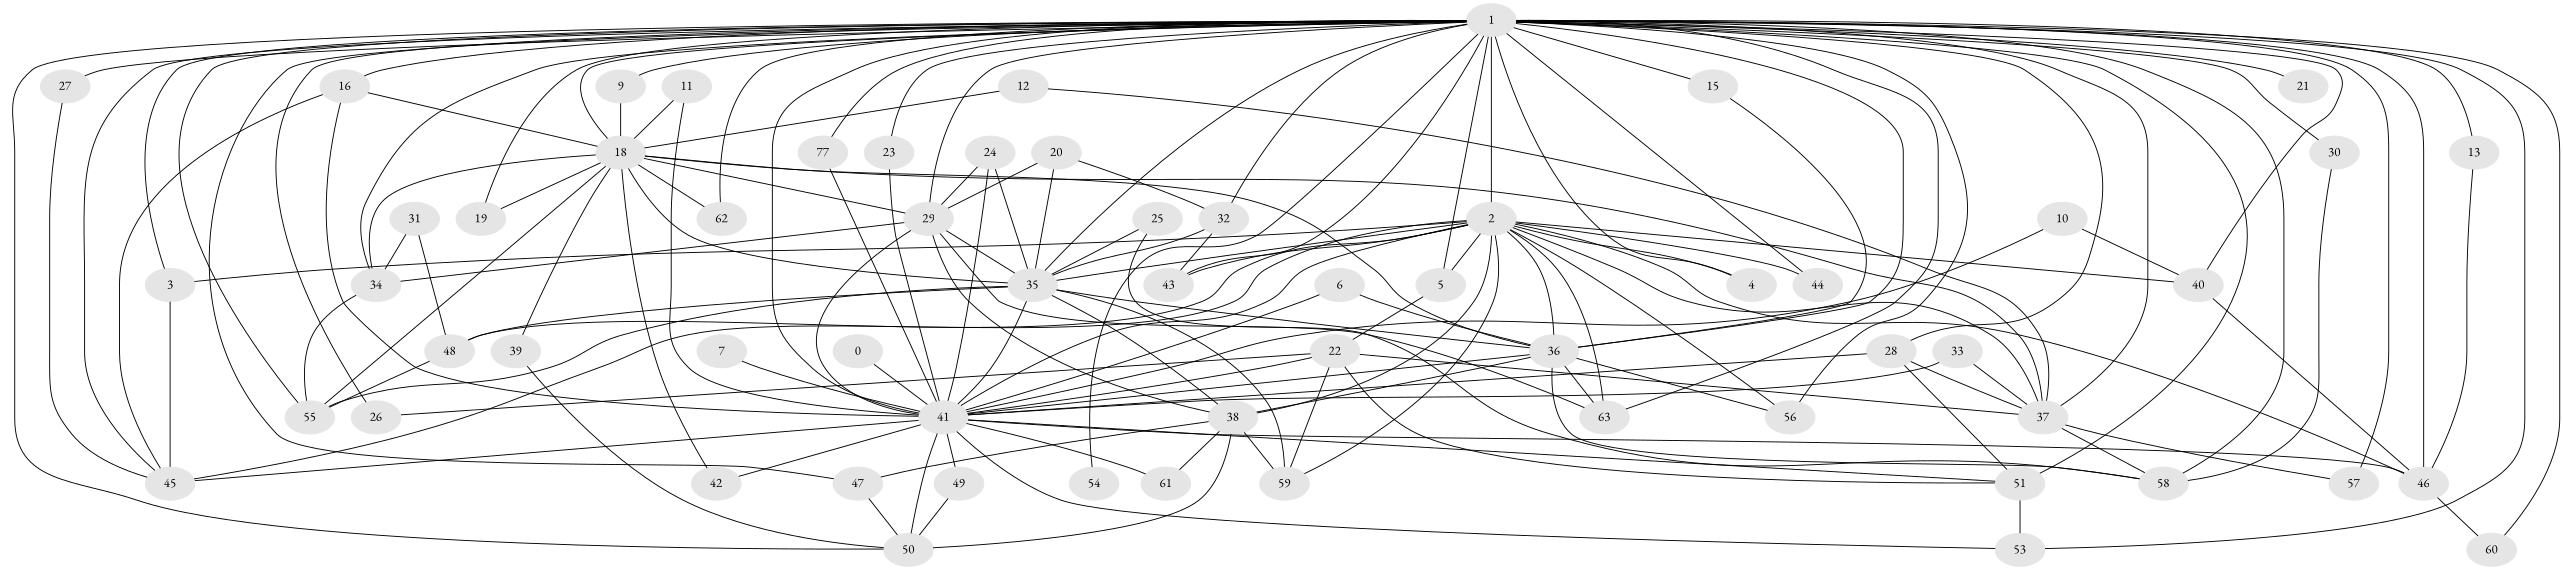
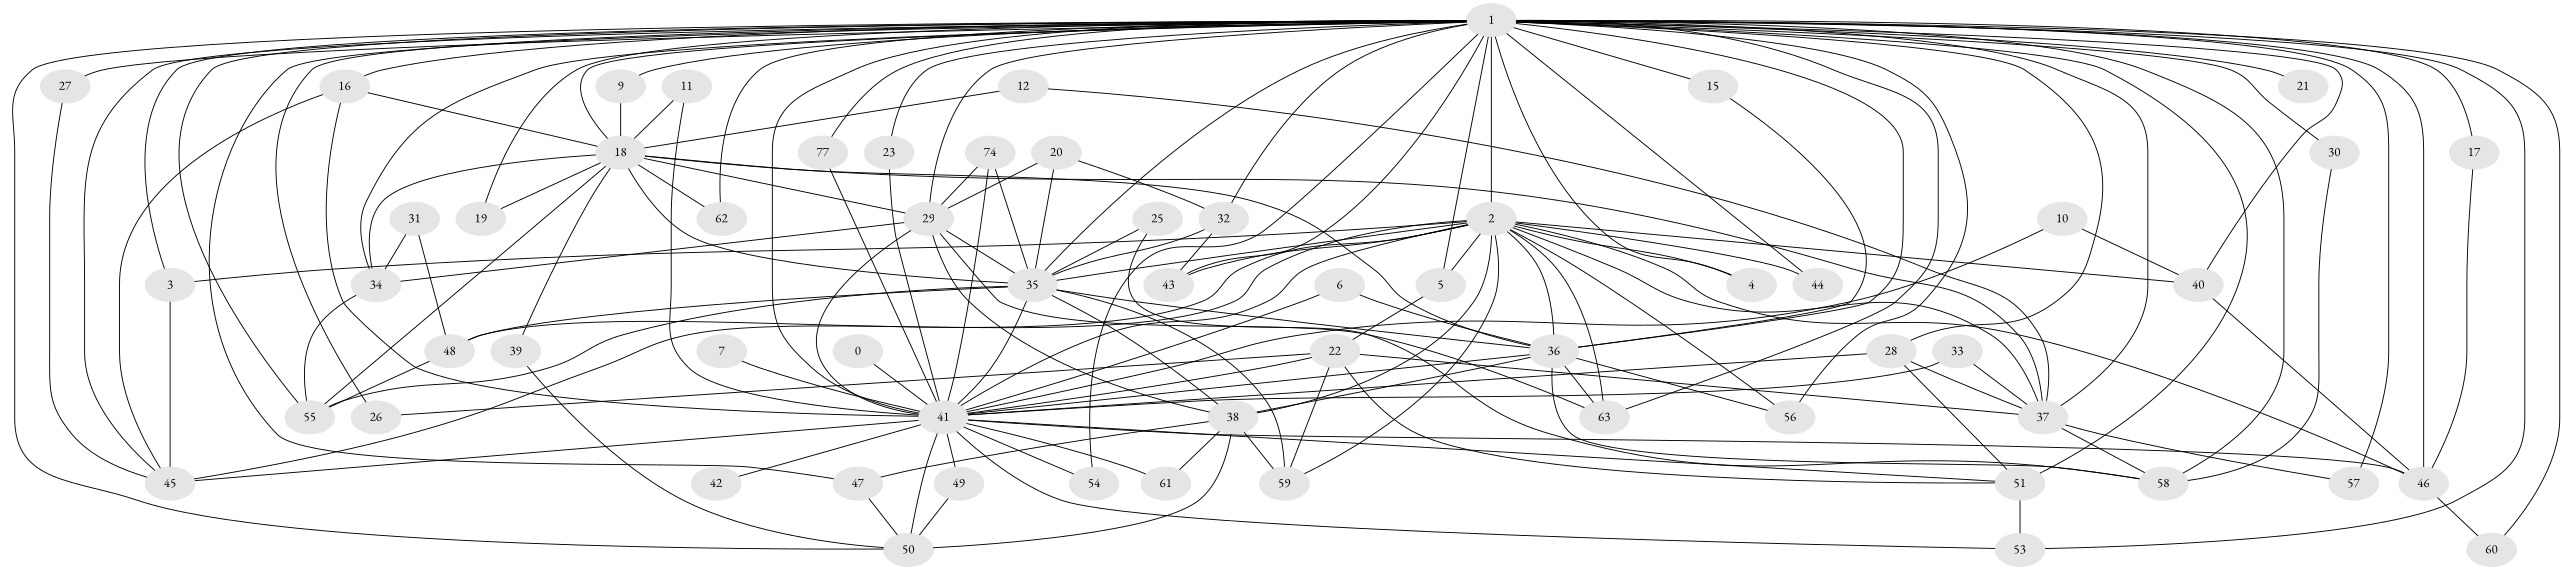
node "24": label "24" -> "74"
node "13": label "13" -> "17"
edge "18" -- "42": removed
edge "41" -- "54": added
